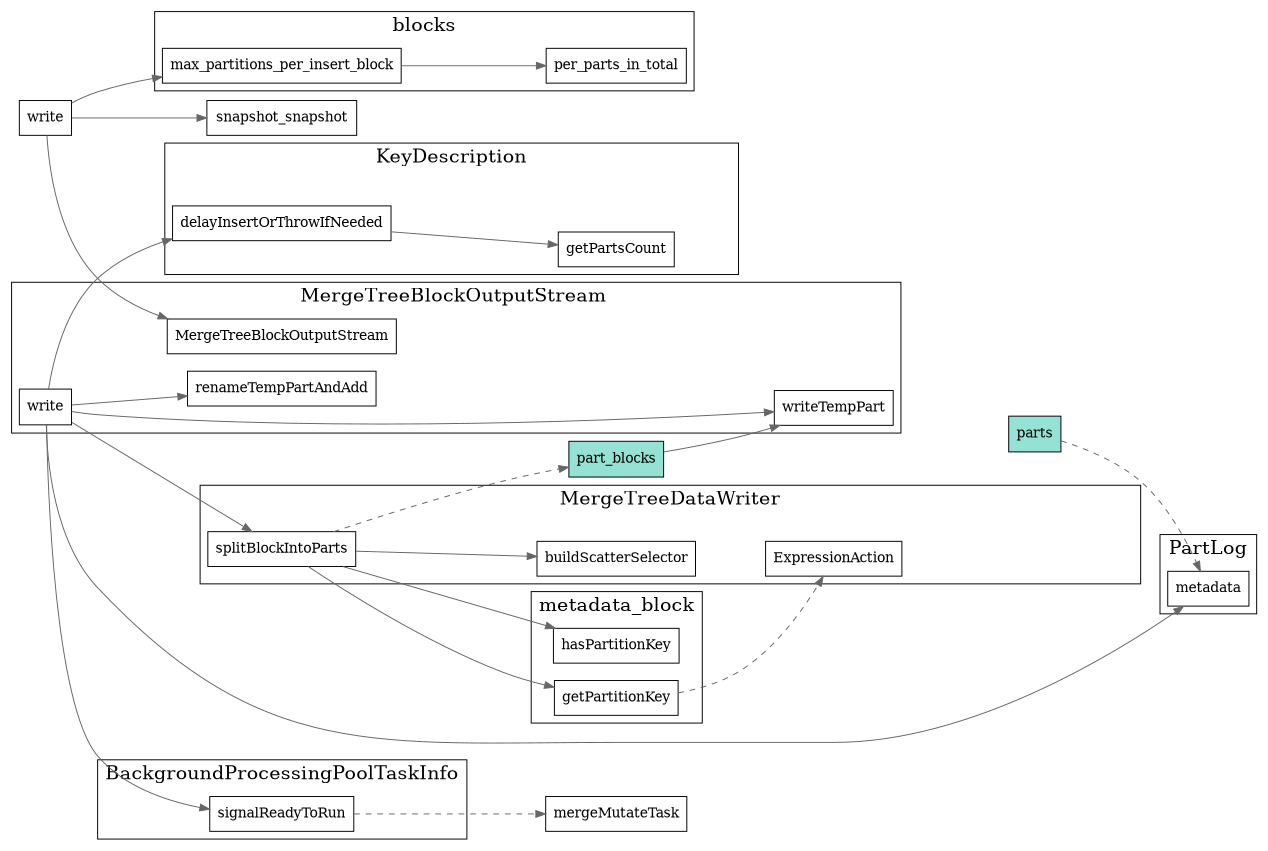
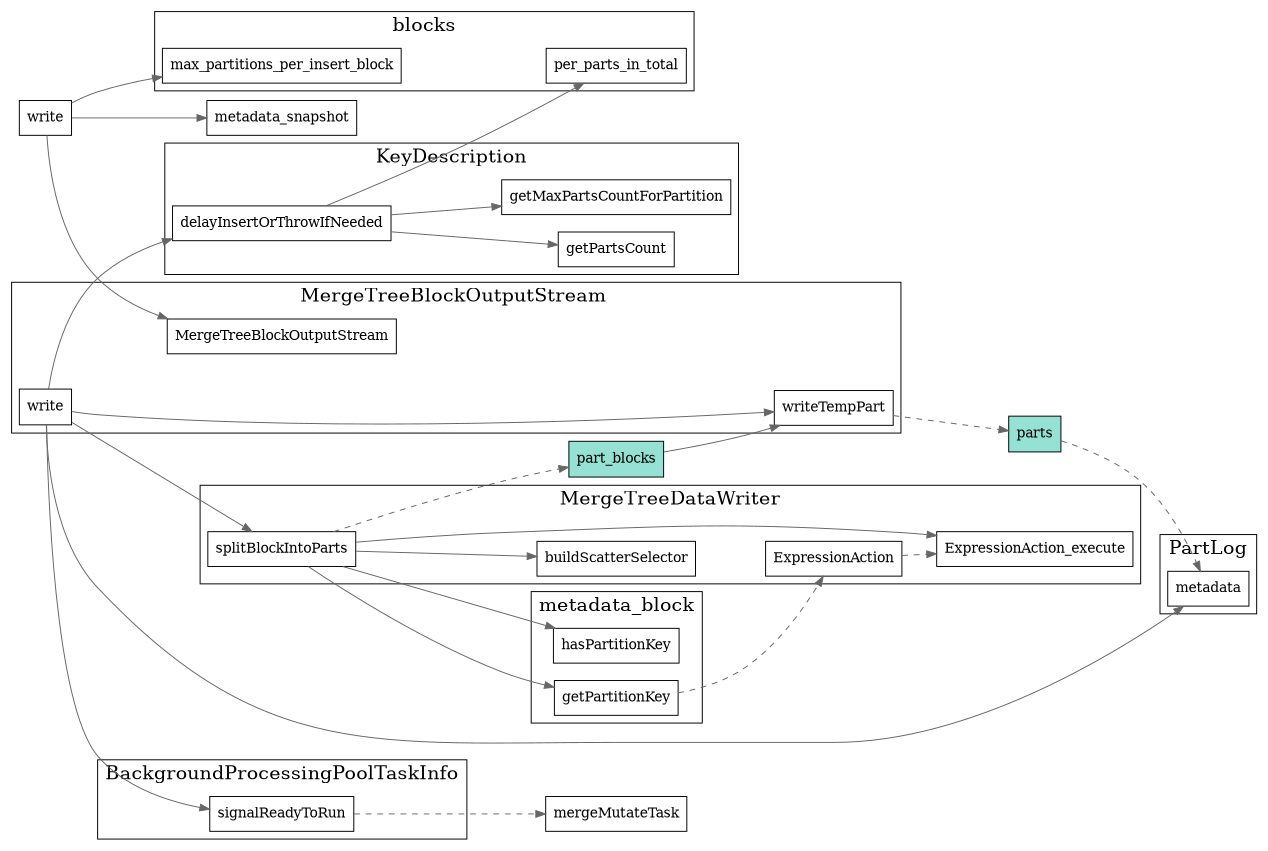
edge "max_partitions_per_insert_block" -> "per_parts_in_total": now "delayInsertOrThrowIfNeeded" -> "per_parts_in_total"
node "snapshot_snapshot": label "snapshot_snapshot" -> "metadata_snapshot"
node "getMaxPartsCountForPartition": added
node "renameTempPartAndAdd": removed
edge "writeTempPart" -> "parts": added
node "ExpressionAction_execute": added
